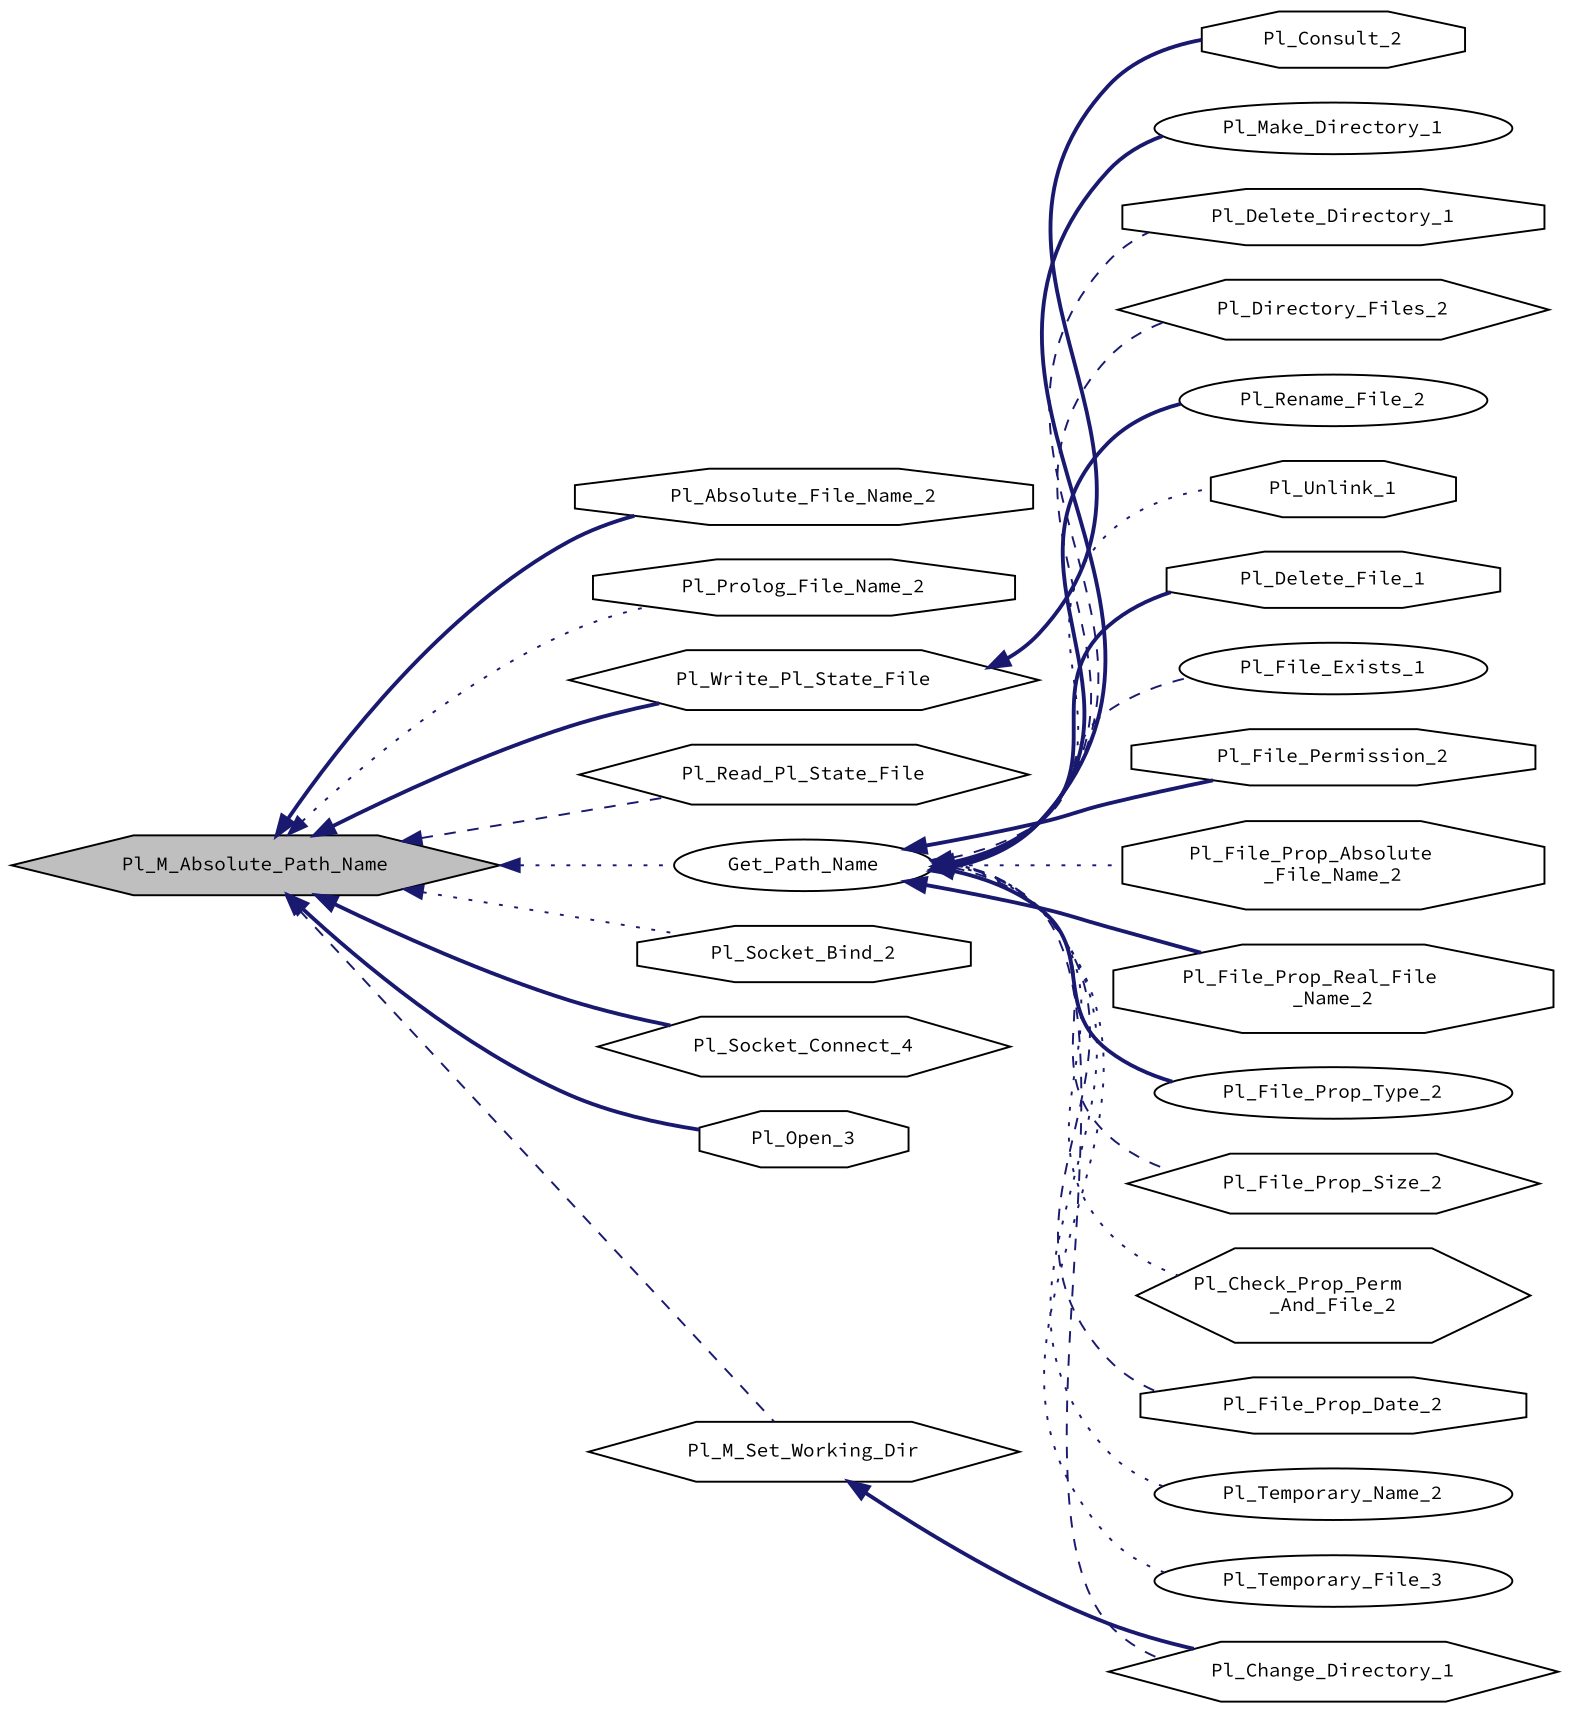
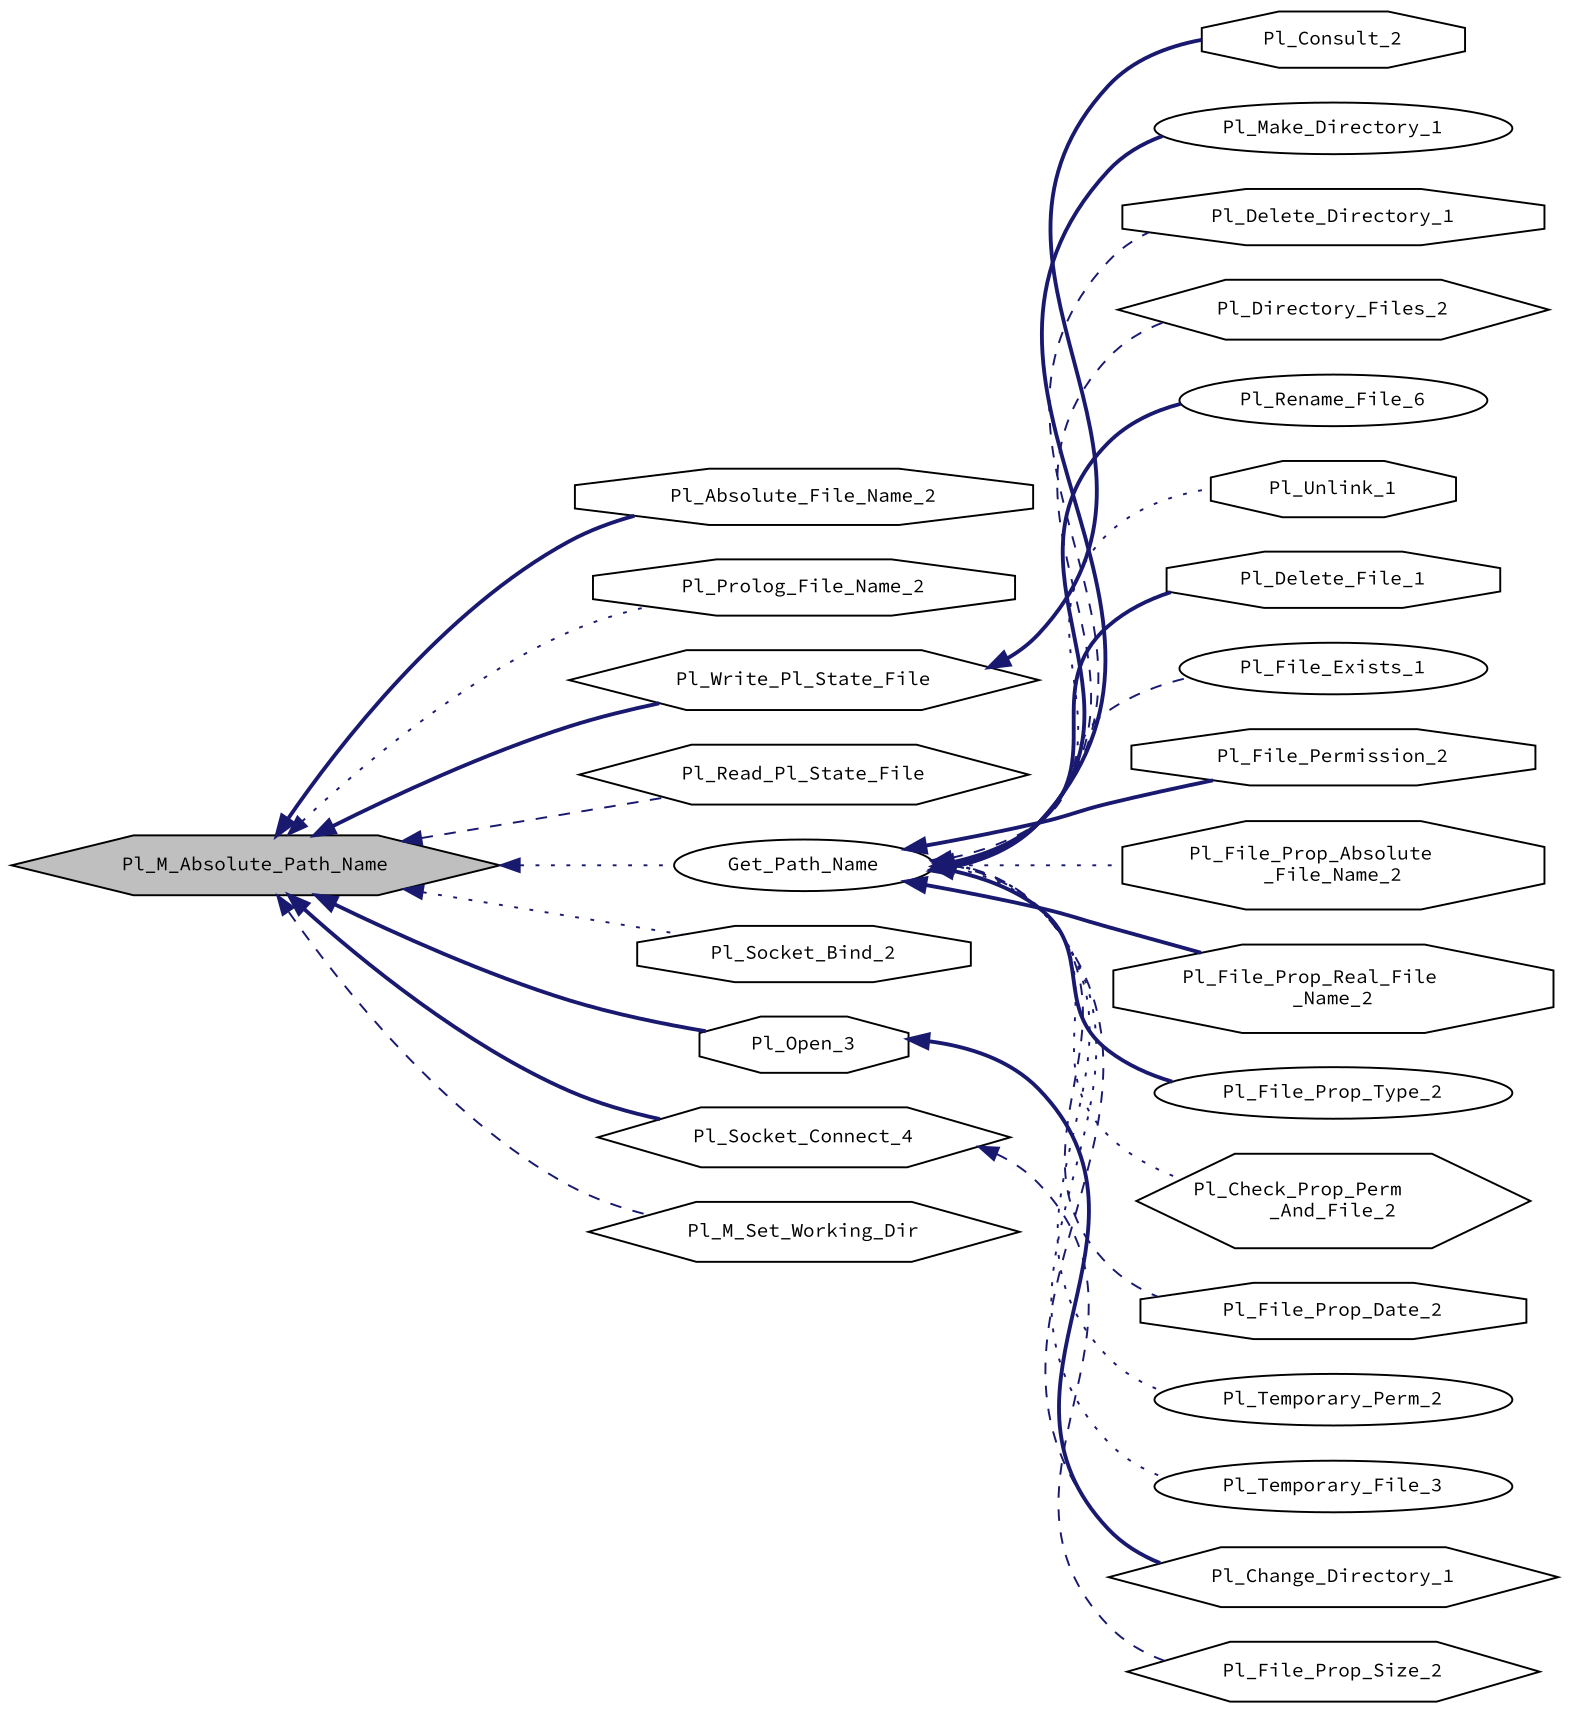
node "Pl_Rename_File_2": label "Pl_Rename_File_2" -> "Pl_Rename_File_6"
edge "Pl_File_Prop_Size_2" -> "Get_Path_Name": now "Pl_File_Prop_Size_2" -> "Pl_Socket_Connect_4"
node "Pl_Temporary_Name_2": label "Pl_Temporary_Name_2" -> "Pl_Temporary_Perm_2"
edge "Pl_Change_Directory_1" -> "Pl_M_Set_Working_Dir": now "Pl_Change_Directory_1" -> "Pl_Open_3"
